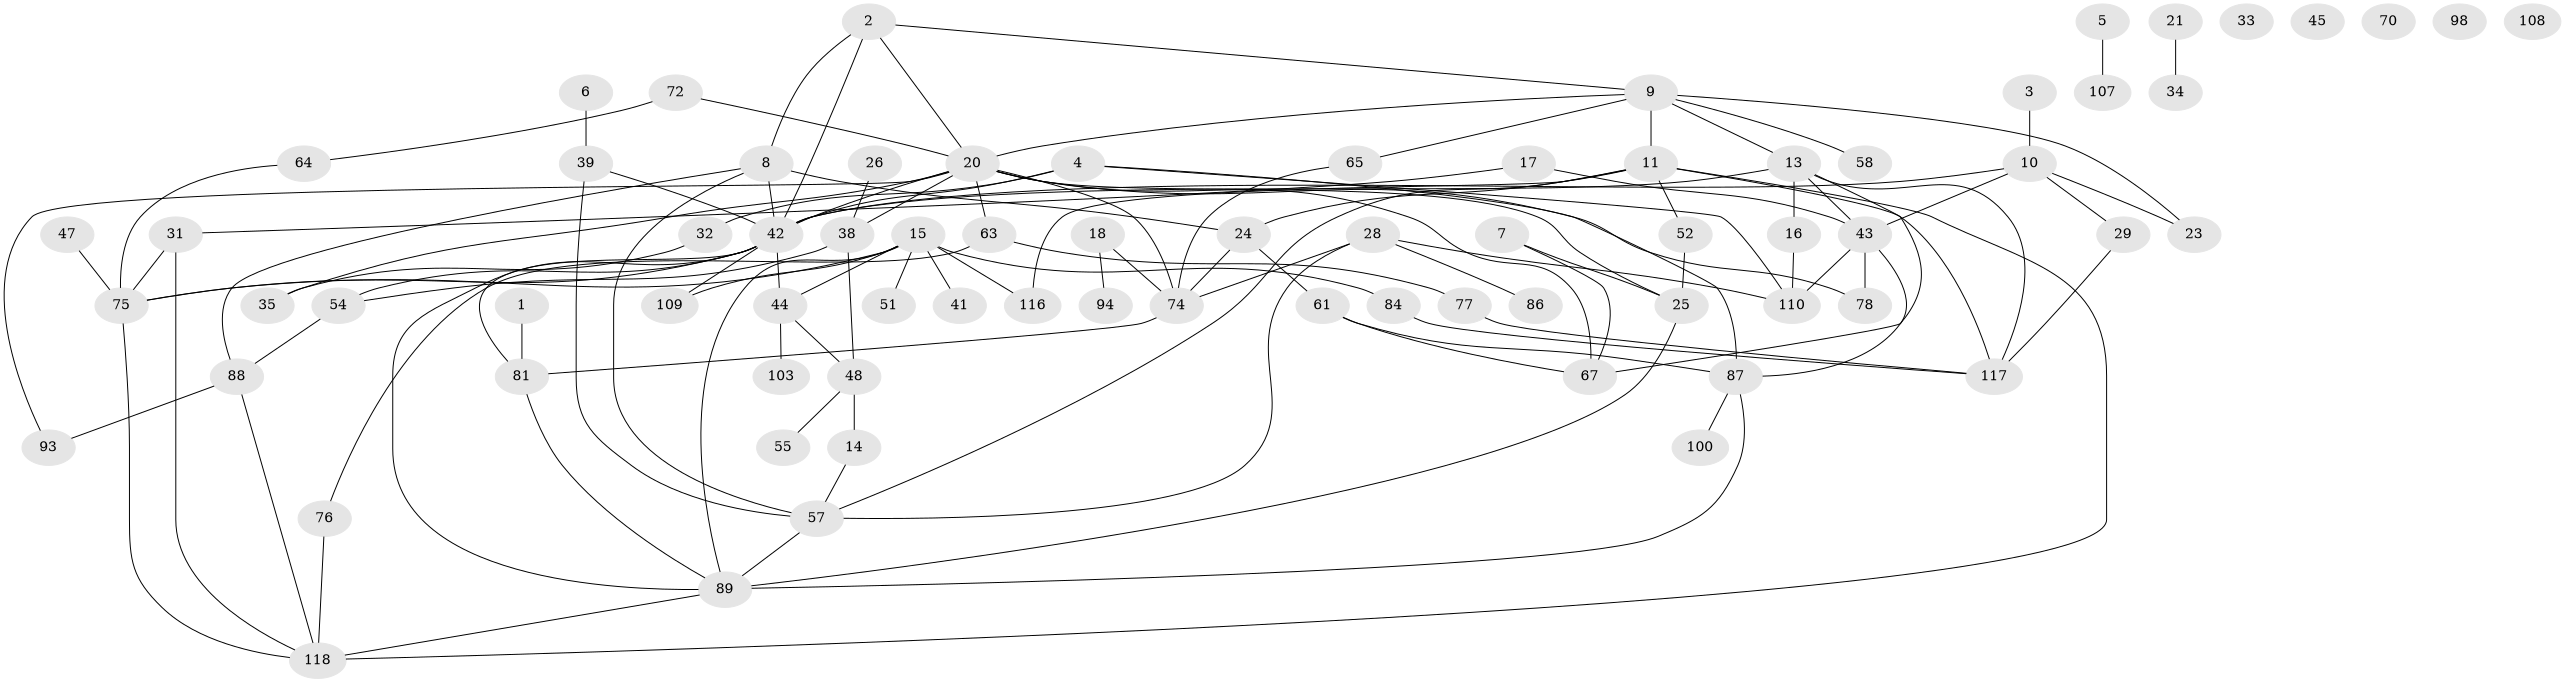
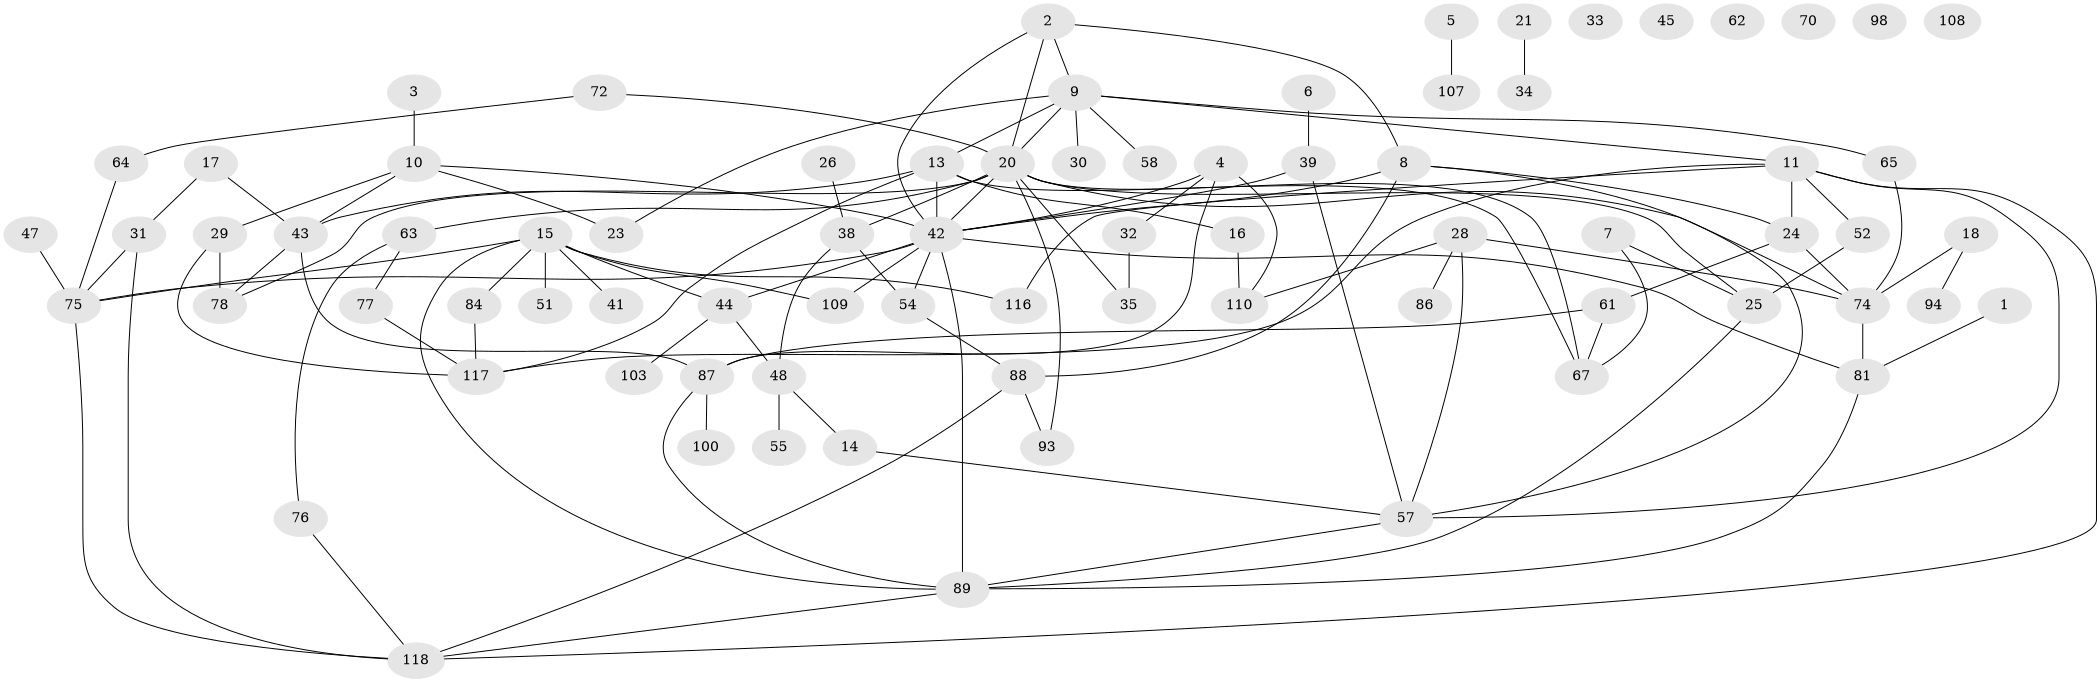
node "62": added
node "30": added
edge "29" -- "78": added
edge "43" -- "110": removed
